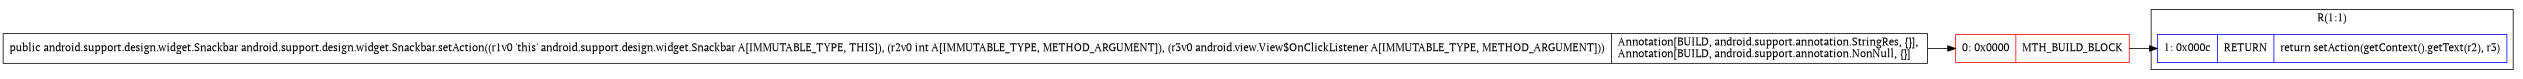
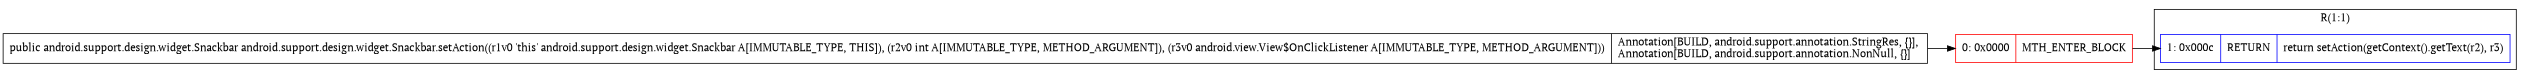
node "0: 0x0000": text "MTH_BUILD_BLOCK" -> "MTH_ENTER_BLOCK"
